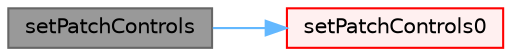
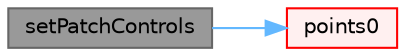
node "setPatchControls0": label "setPatchControls0" -> "points0"
